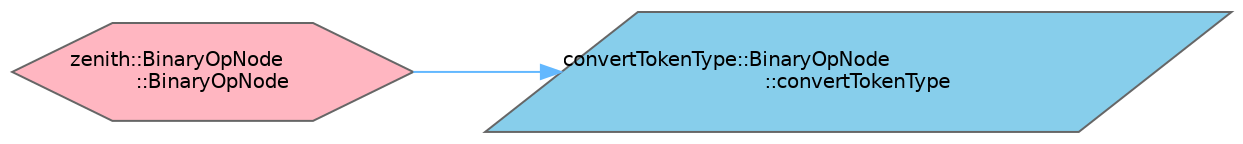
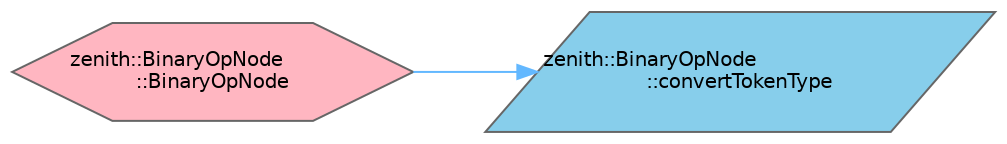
node "convertTokenType::BinaryOpNode ::convertTokenType": label "convertTokenType::BinaryOpNode ::convertTokenType" -> "zenith::BinaryOpNode ::convertTokenType"
